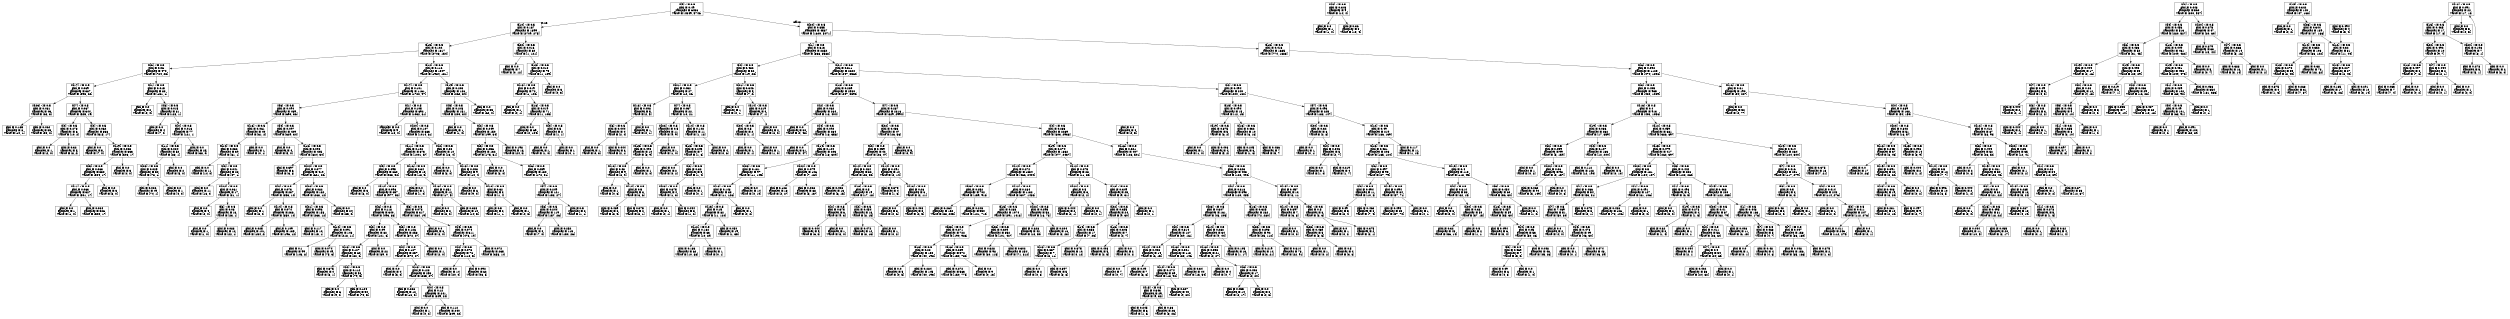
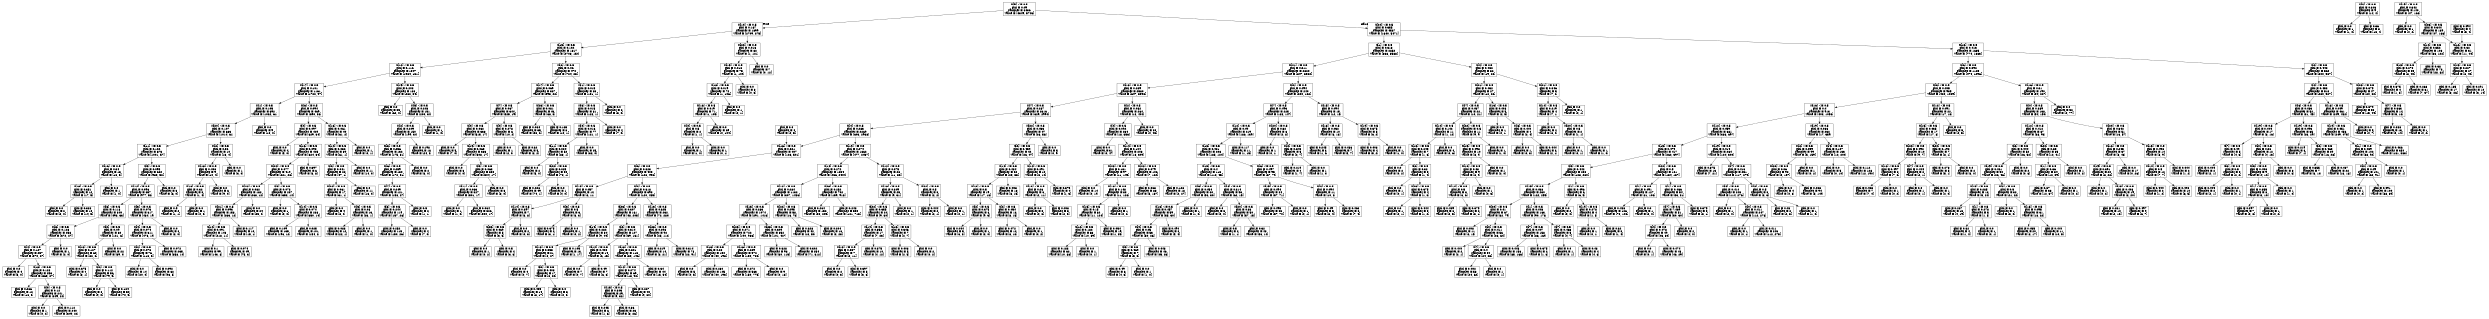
edge "X[20] <= 0.5 gini = 0.198 samples = 7 value = [8, 1]" -> "X[12] <= 0.5 gini = 0.491 samples = 22 value = [17, 13]": now "X[3] <= 0.5 gini = 0.405 samples = 935 value = [420, 1069]" -> "X[12] <= 0.5 gini = 0.491 samples = 22 value = [17, 13]"
edge "X[13] <= 0.5 gini = 0.413 samples = 1685 value = [774, 1883]" -> "X[2] <= 0.5 gini = 0.448 samples = 560 value = [300, 587]": added
node "samples = 0.0 samples = 9 value = [18, 0]": label "samples = 0.0 samples = 9 value = [18, 0]" -> "gini = 0.0 samples = 9 value = [18, 0]"
